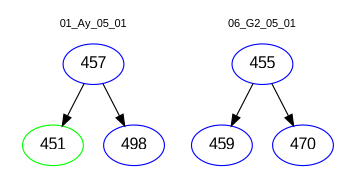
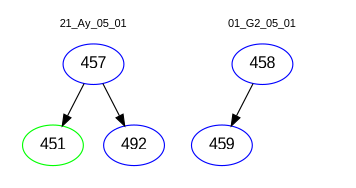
cluster "01_Ay_05_01": label "01_Ay_05_01" -> "21_Ay_05_01"
cluster "06_G2_05_01": label "06_G2_05_01" -> "01_G2_05_01"
node "455": label "455" -> "458"
node "498": label "498" -> "492"
node "470": removed
